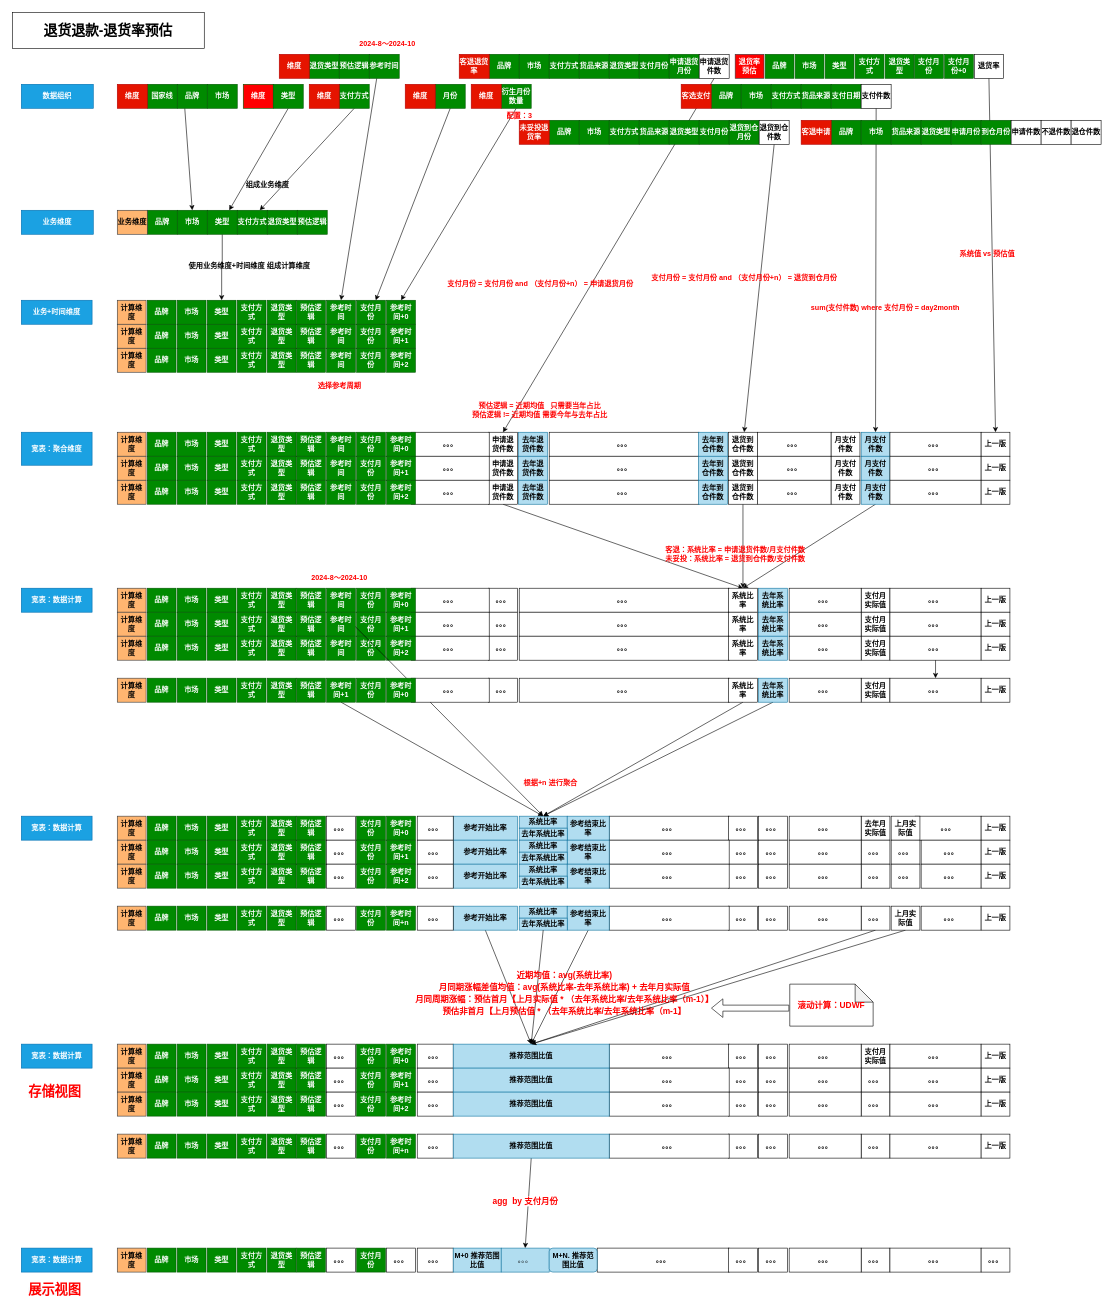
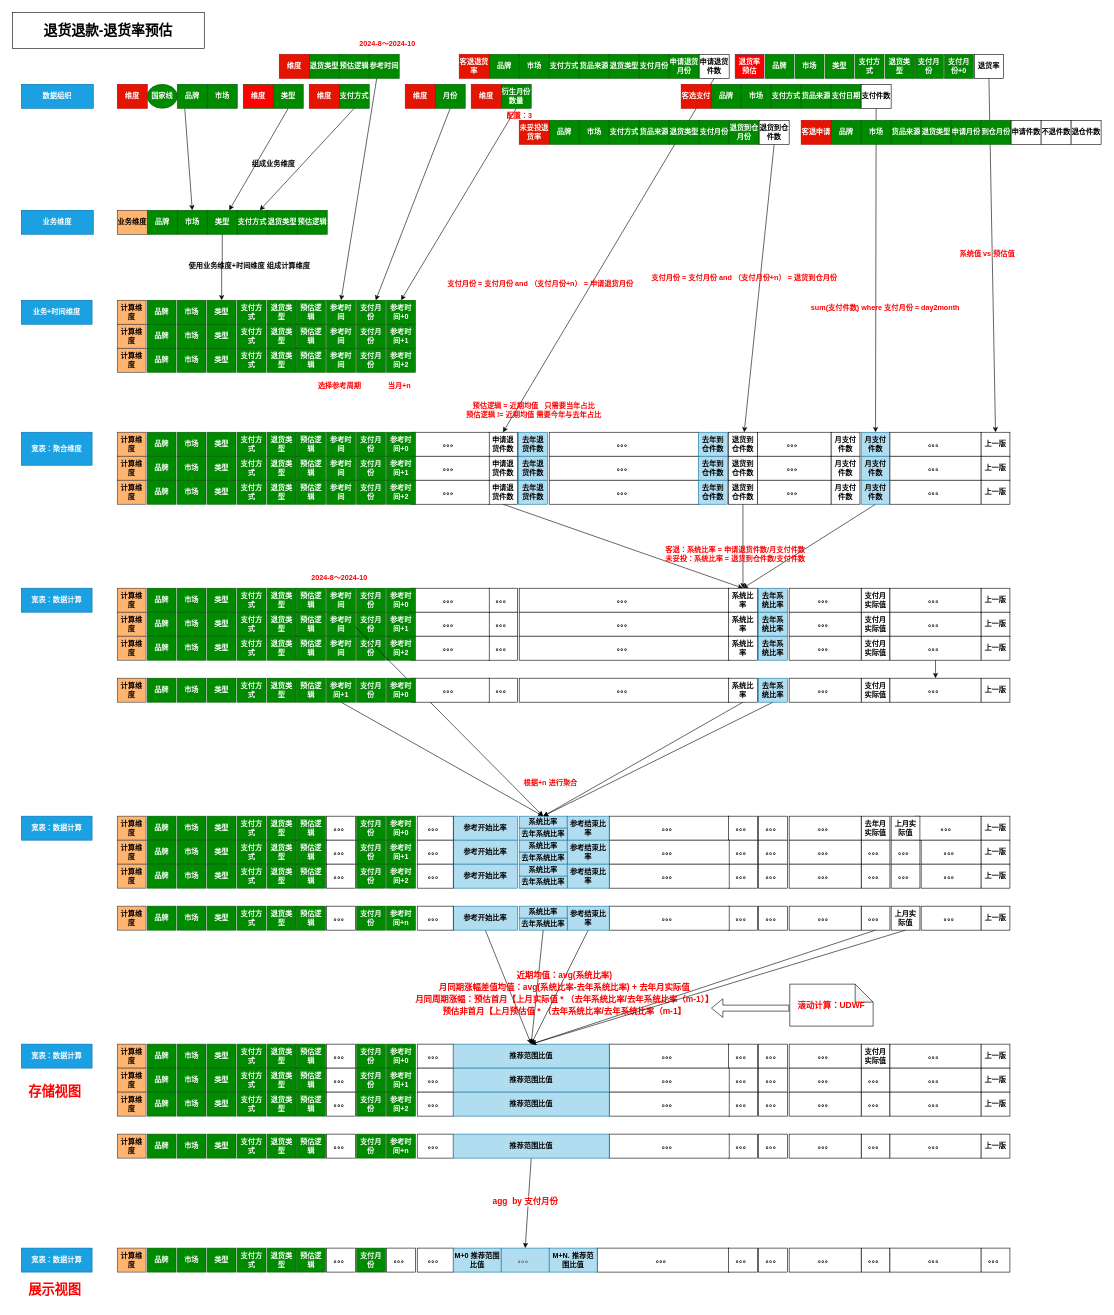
node "国家线": shape rectangle -> ellipse
node "组成业务维度": moved (267, 185) -> (273, 164)
node "当月+n": added
node "预估逻辑 = 近期均值 只需要当年占比 预估逻辑 != 近期均值 需要今年与去年占比": moved (540, 410) -> (534, 410)
node "M+N. 推荐范围比值": shape rounded rectangle -> rectangle
